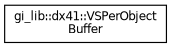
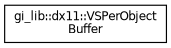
node "gi_lib::dx41::VSPerObject Buffer": label "gi_lib::dx41::VSPerObject Buffer" -> "gi_lib::dx11::VSPerObject Buffer"
